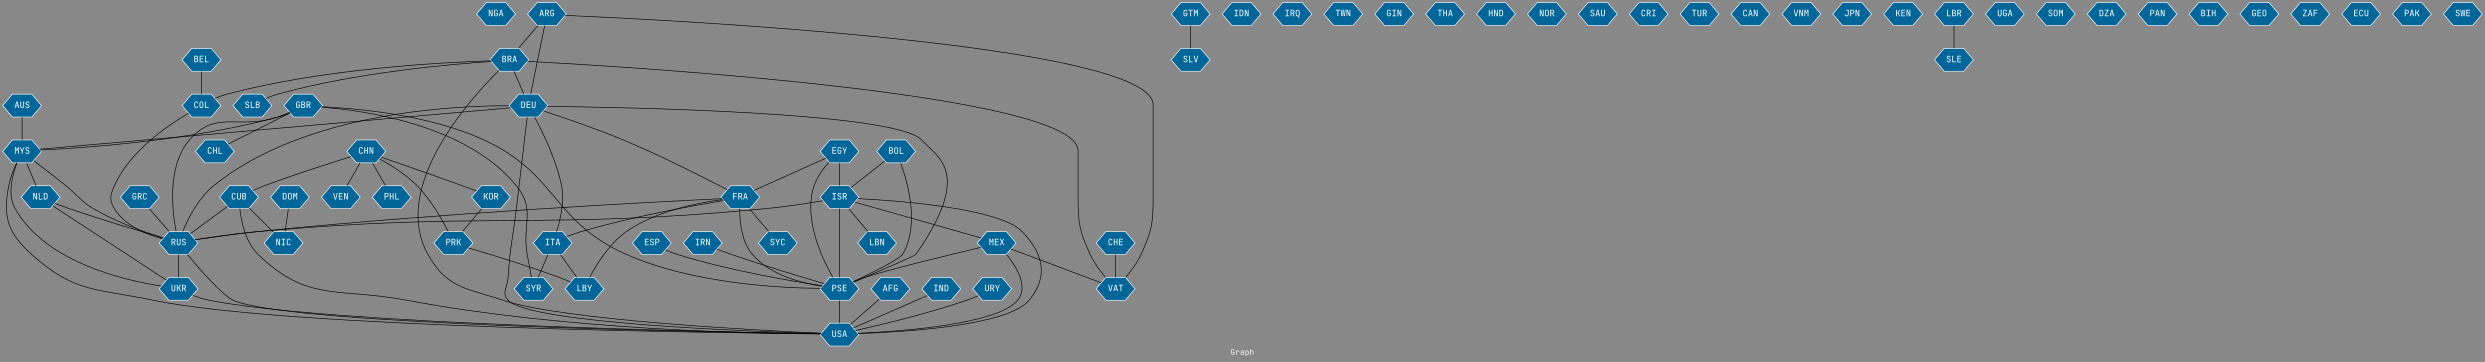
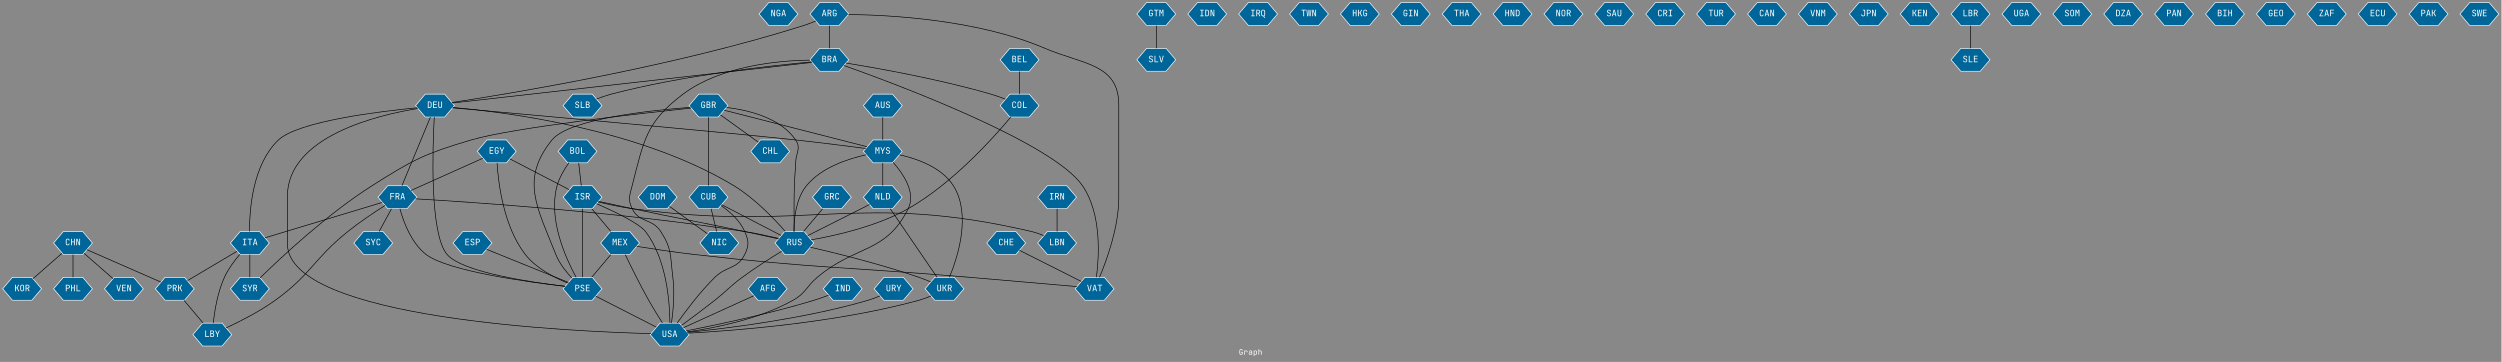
node "HKG": added
edge "CHN" -- "CUB": now "GBR" -- "CUB"
edge "KOR" -- "PRK": now "ITA" -- "PRK"
edge "IRN" -- "PSE": now "IRN" -- "LBN"
